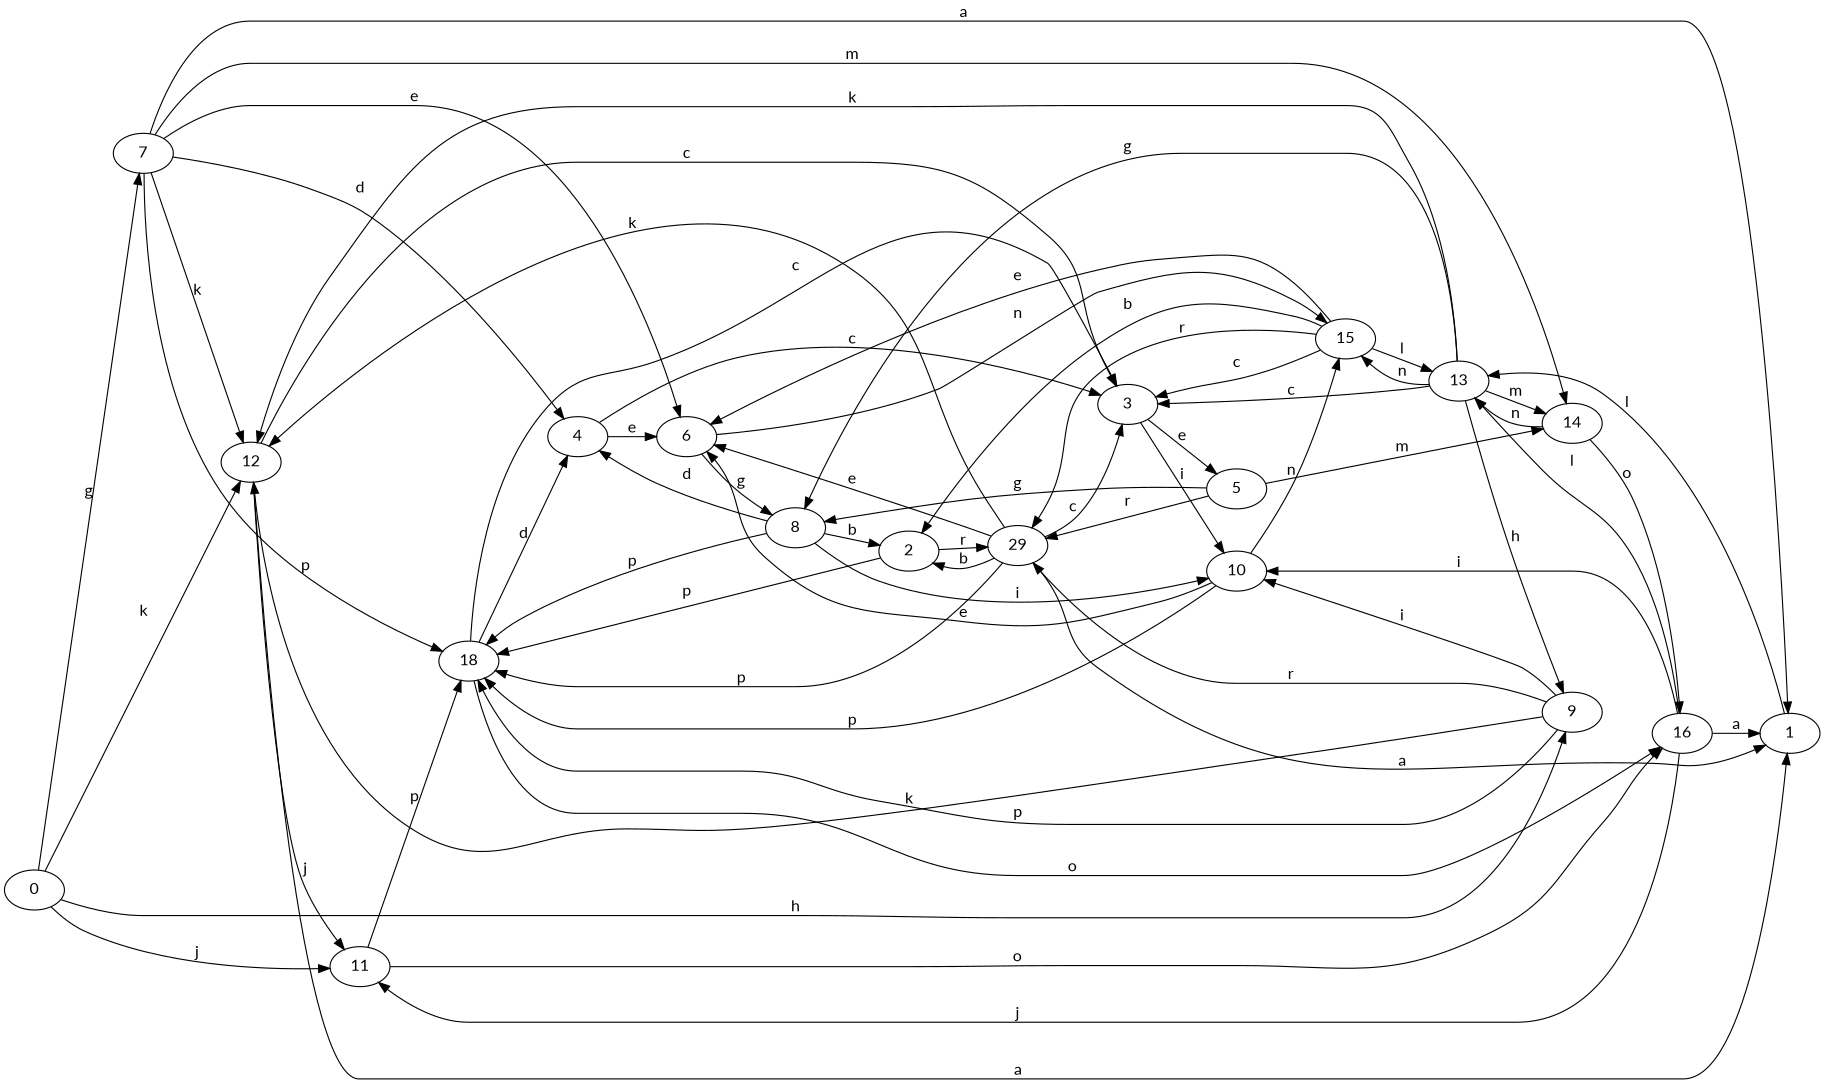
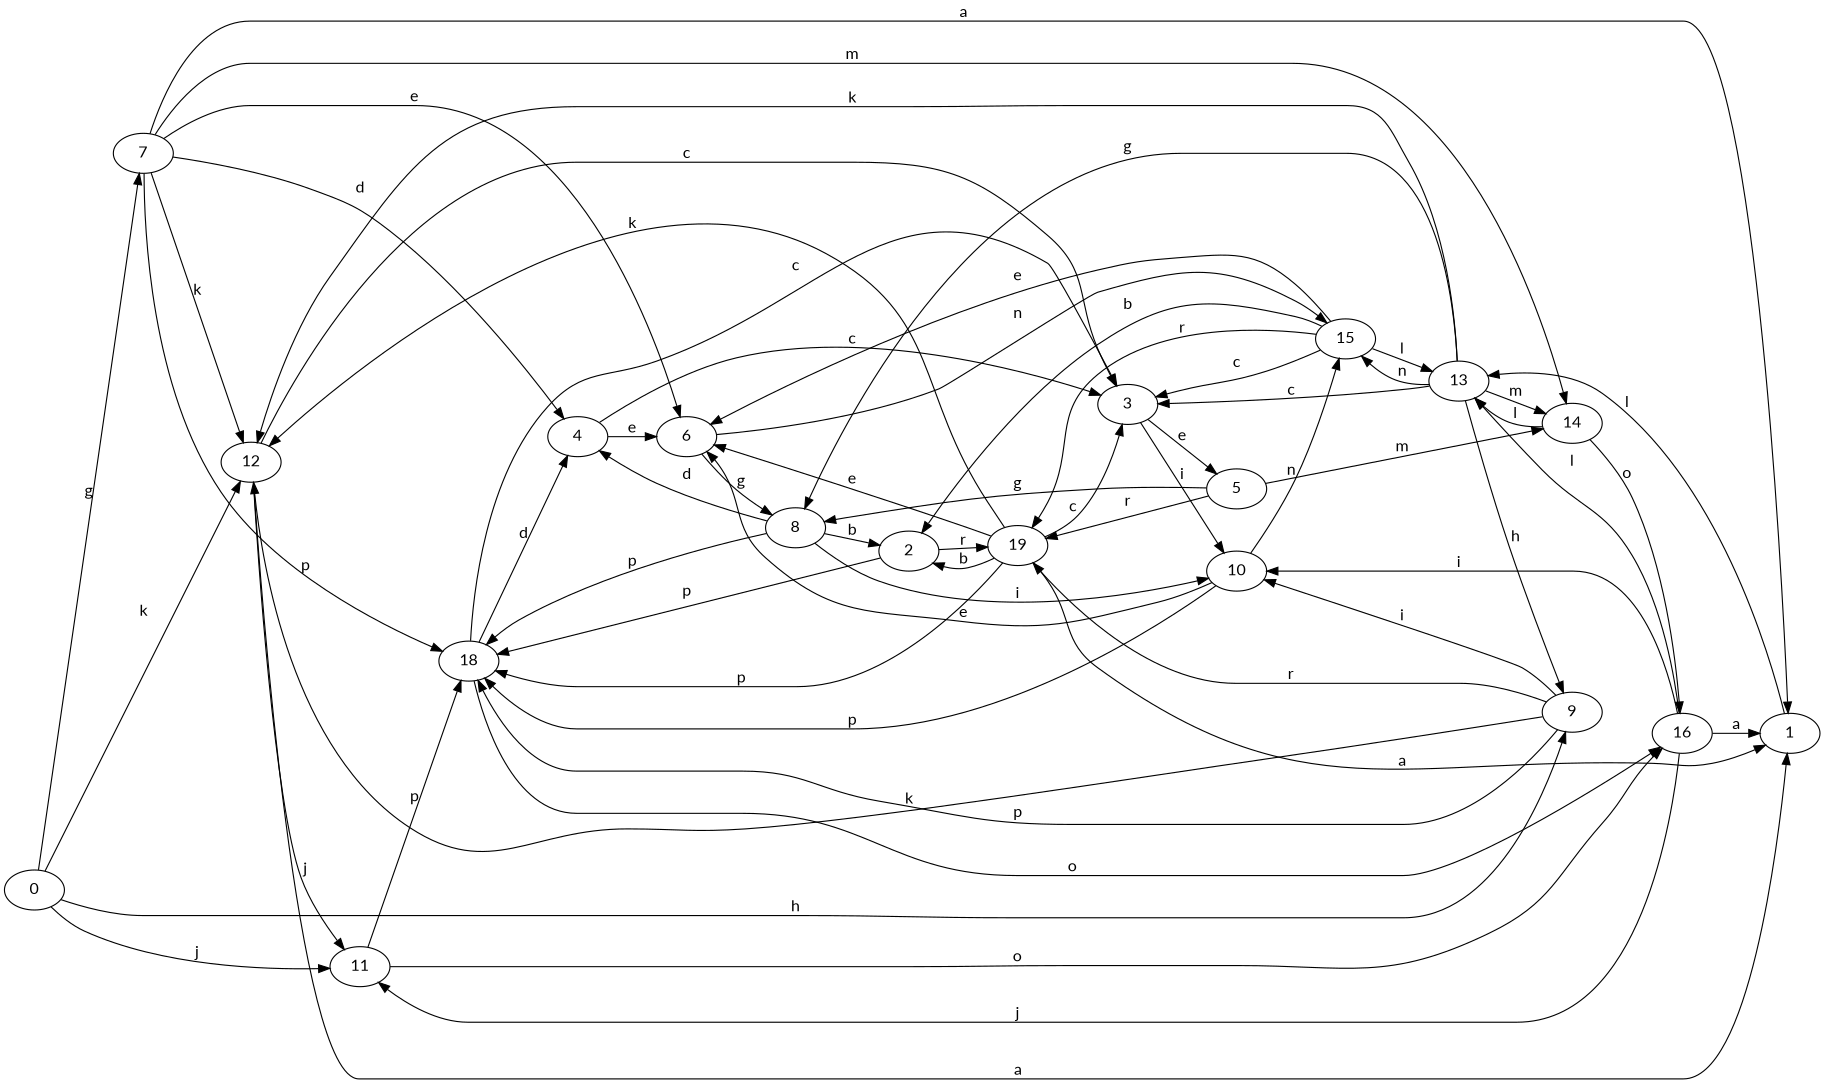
edge "14" -> "13": label "n" -> "l"
node "29": label "29" -> "19"
